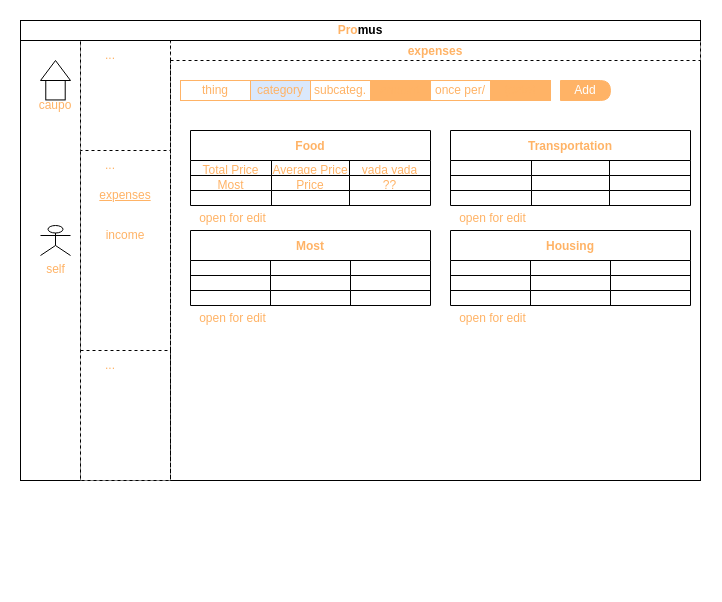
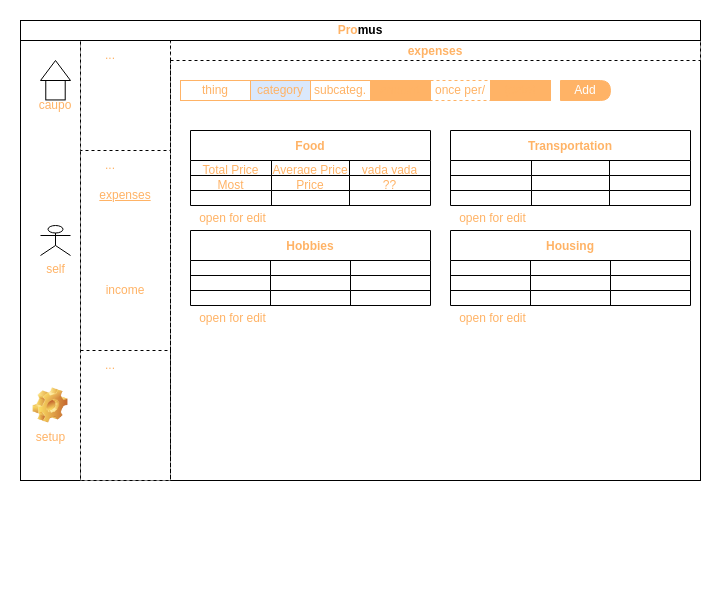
node "once per/": style solid -> dashed
node "income": moved (126, 236) -> (126, 291)
node "Most": label "Most" -> "Hobbies"
node "setup": added
